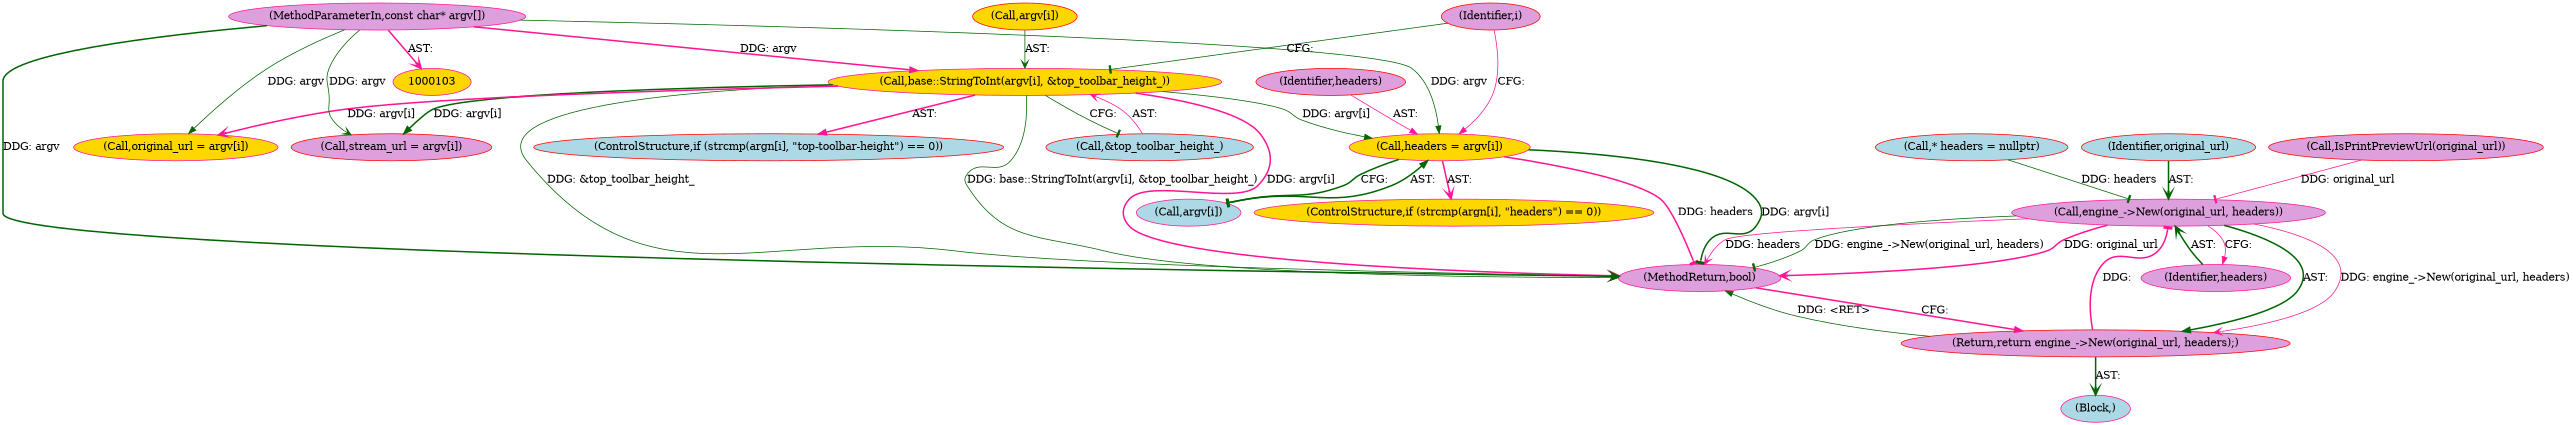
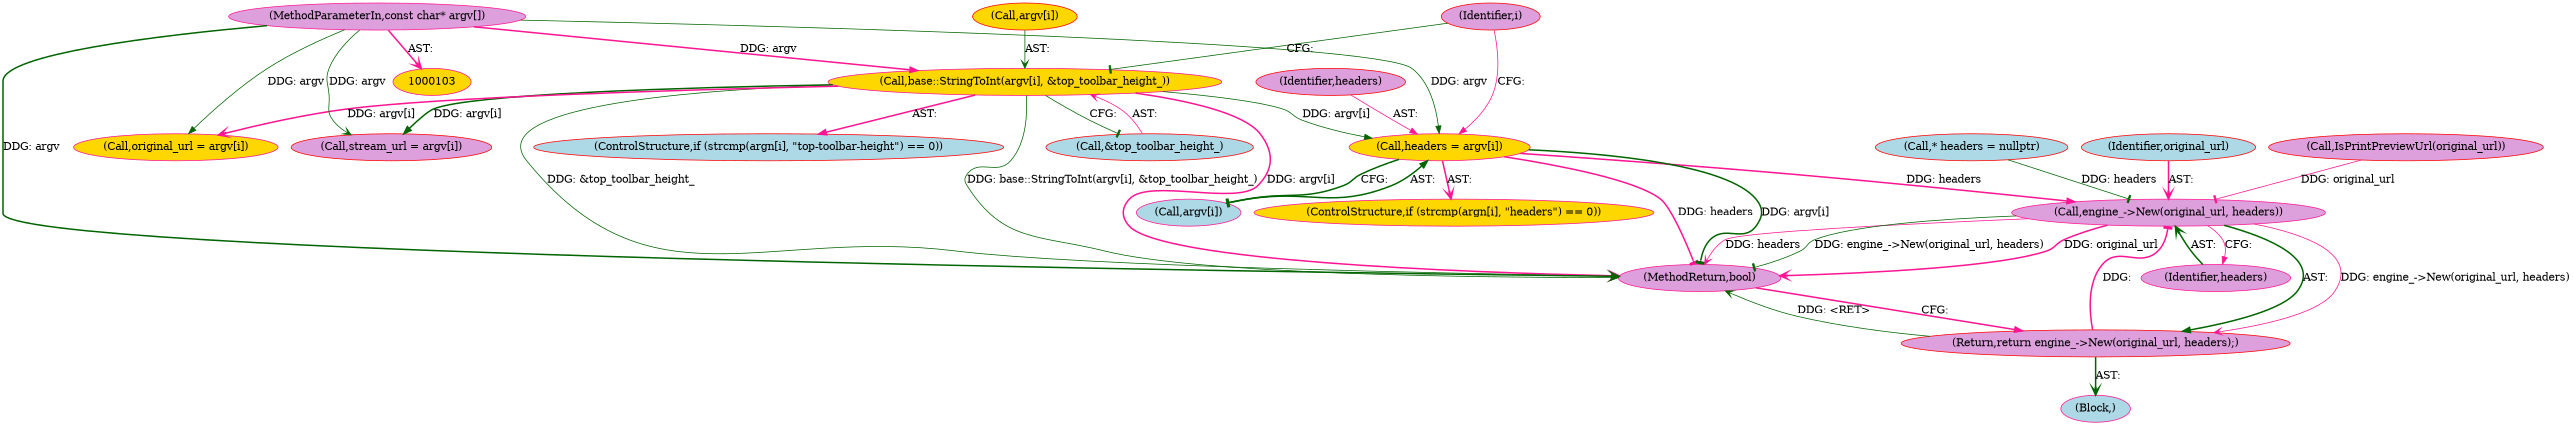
edge "(Call,headers = argv[i])" -> "(Call,engine_->New(original_url, headers))": added, label "DDG: headers"
edge "(Identifier,original_url)" -> "(Call,engine_->New(original_url, headers))": color darkgreen -> deeppink
edge "(Return,return engine_->New(original_url, headers);)" -> "(MethodReturn,bool)": arrowhead normal -> vee
